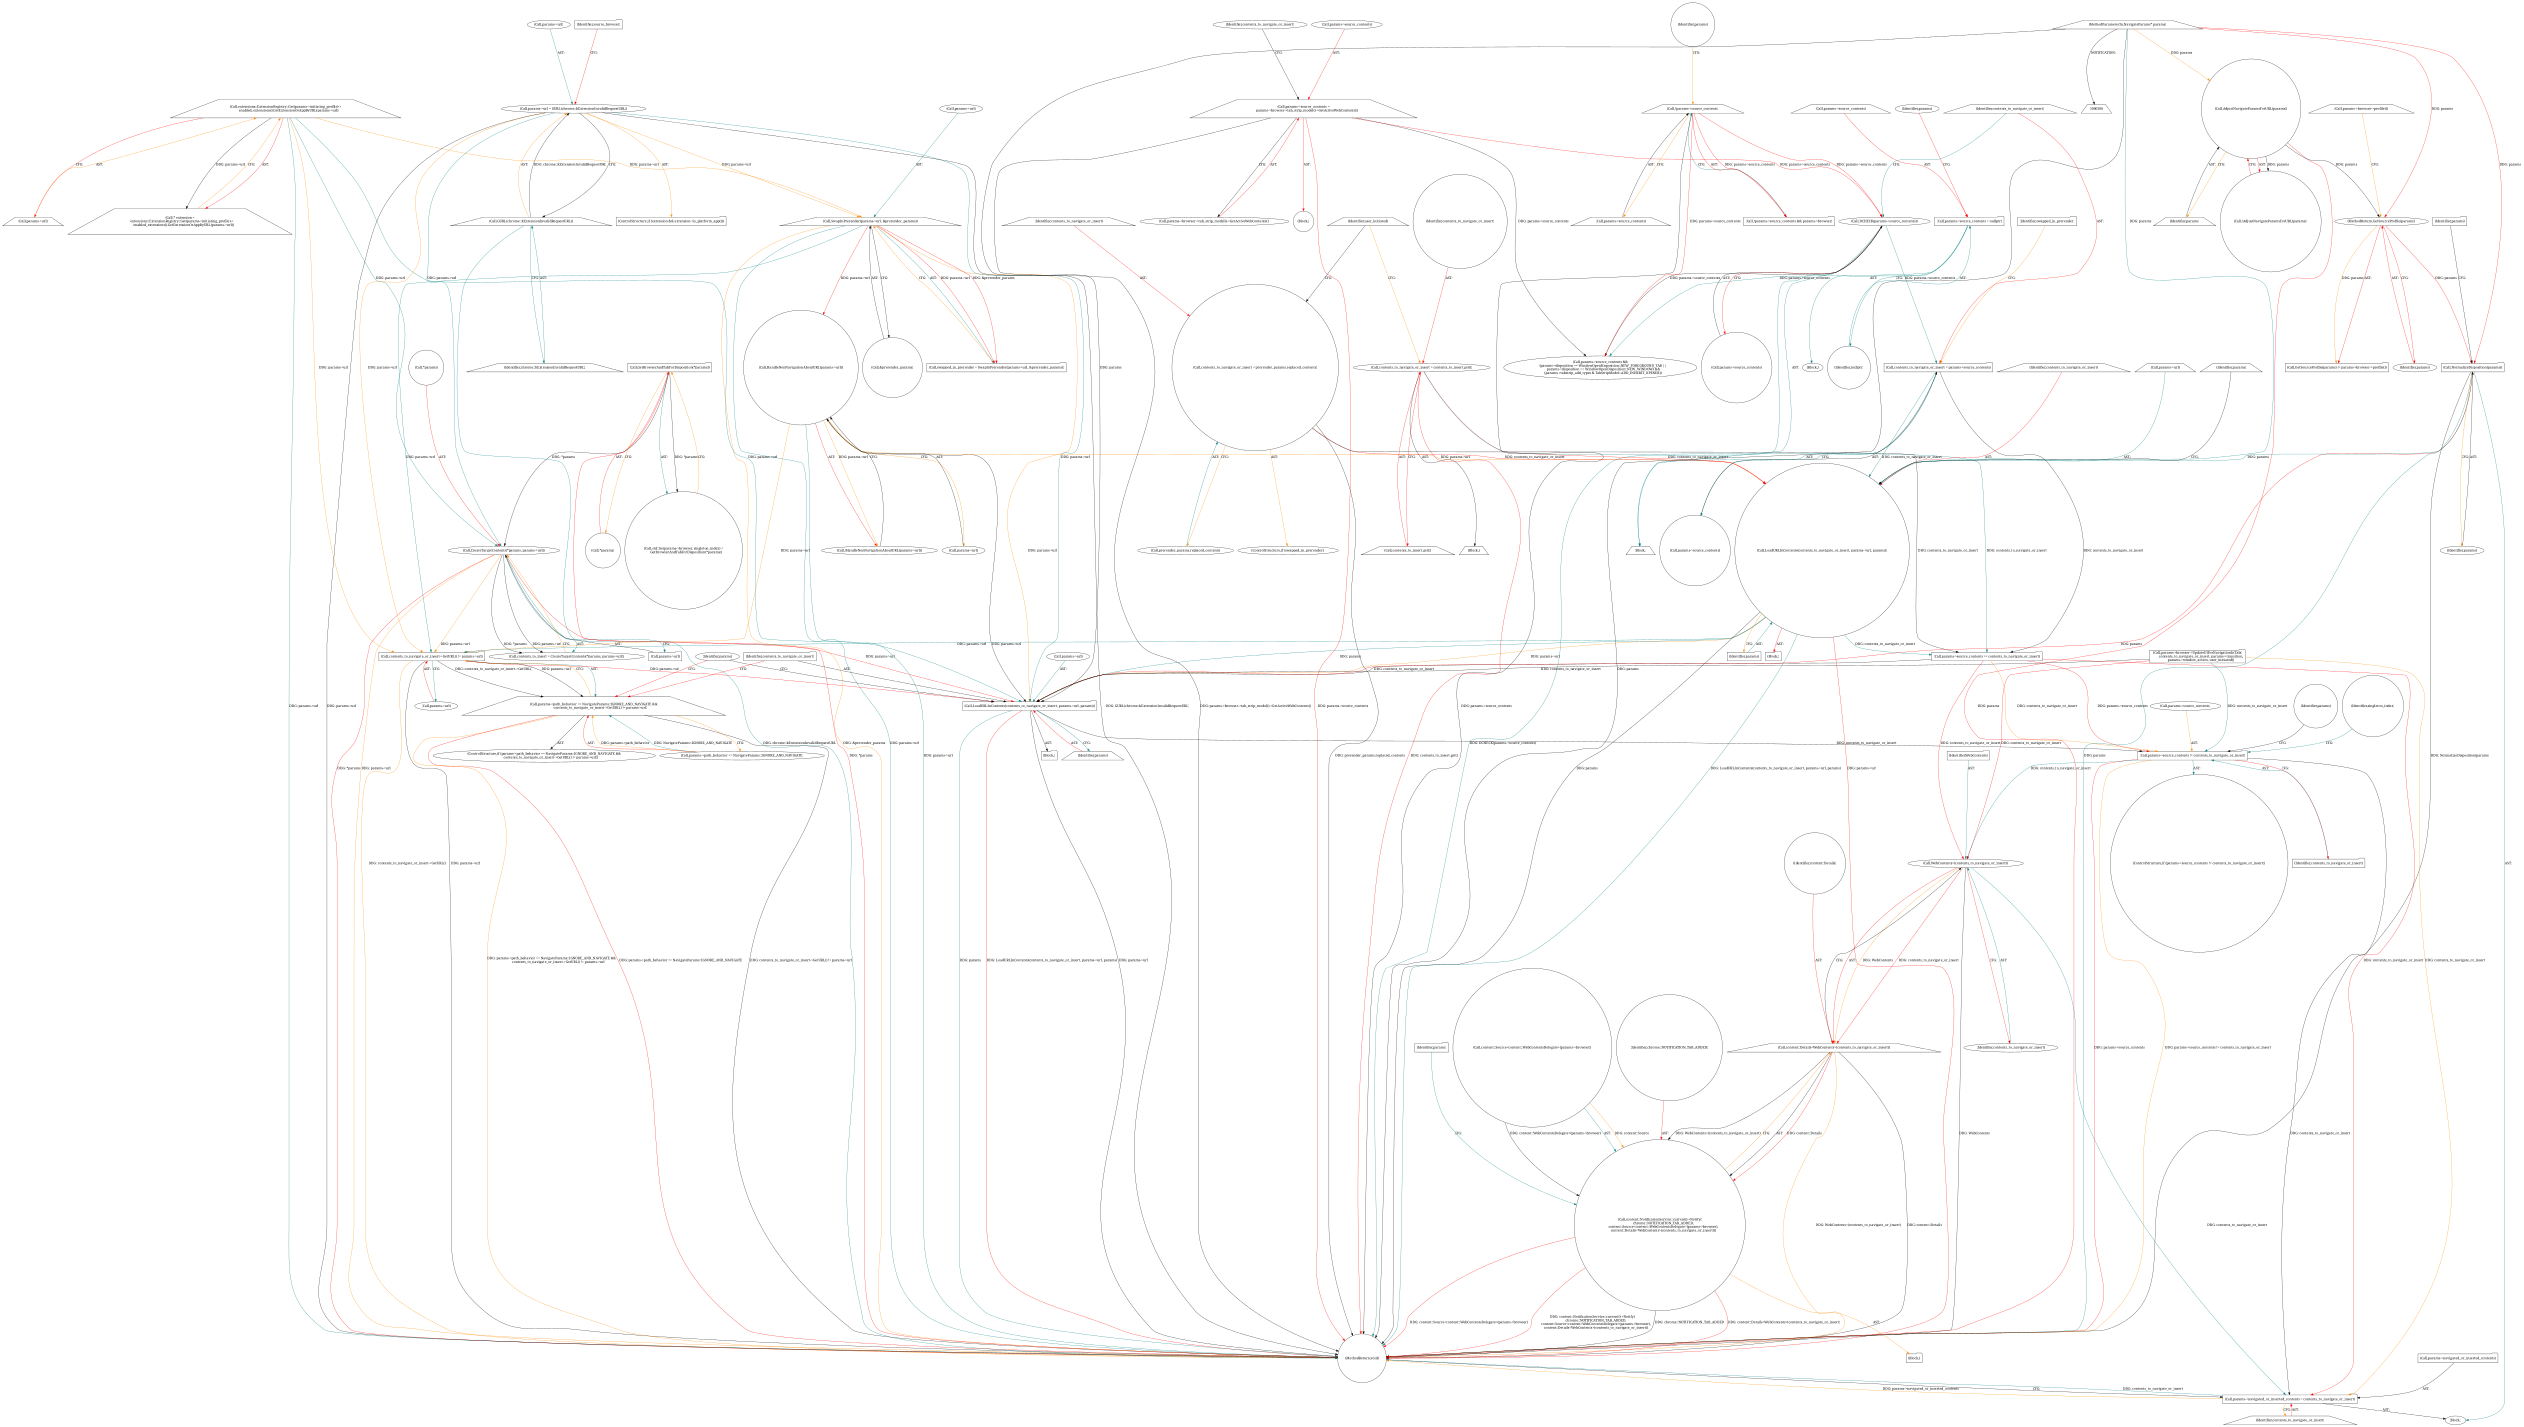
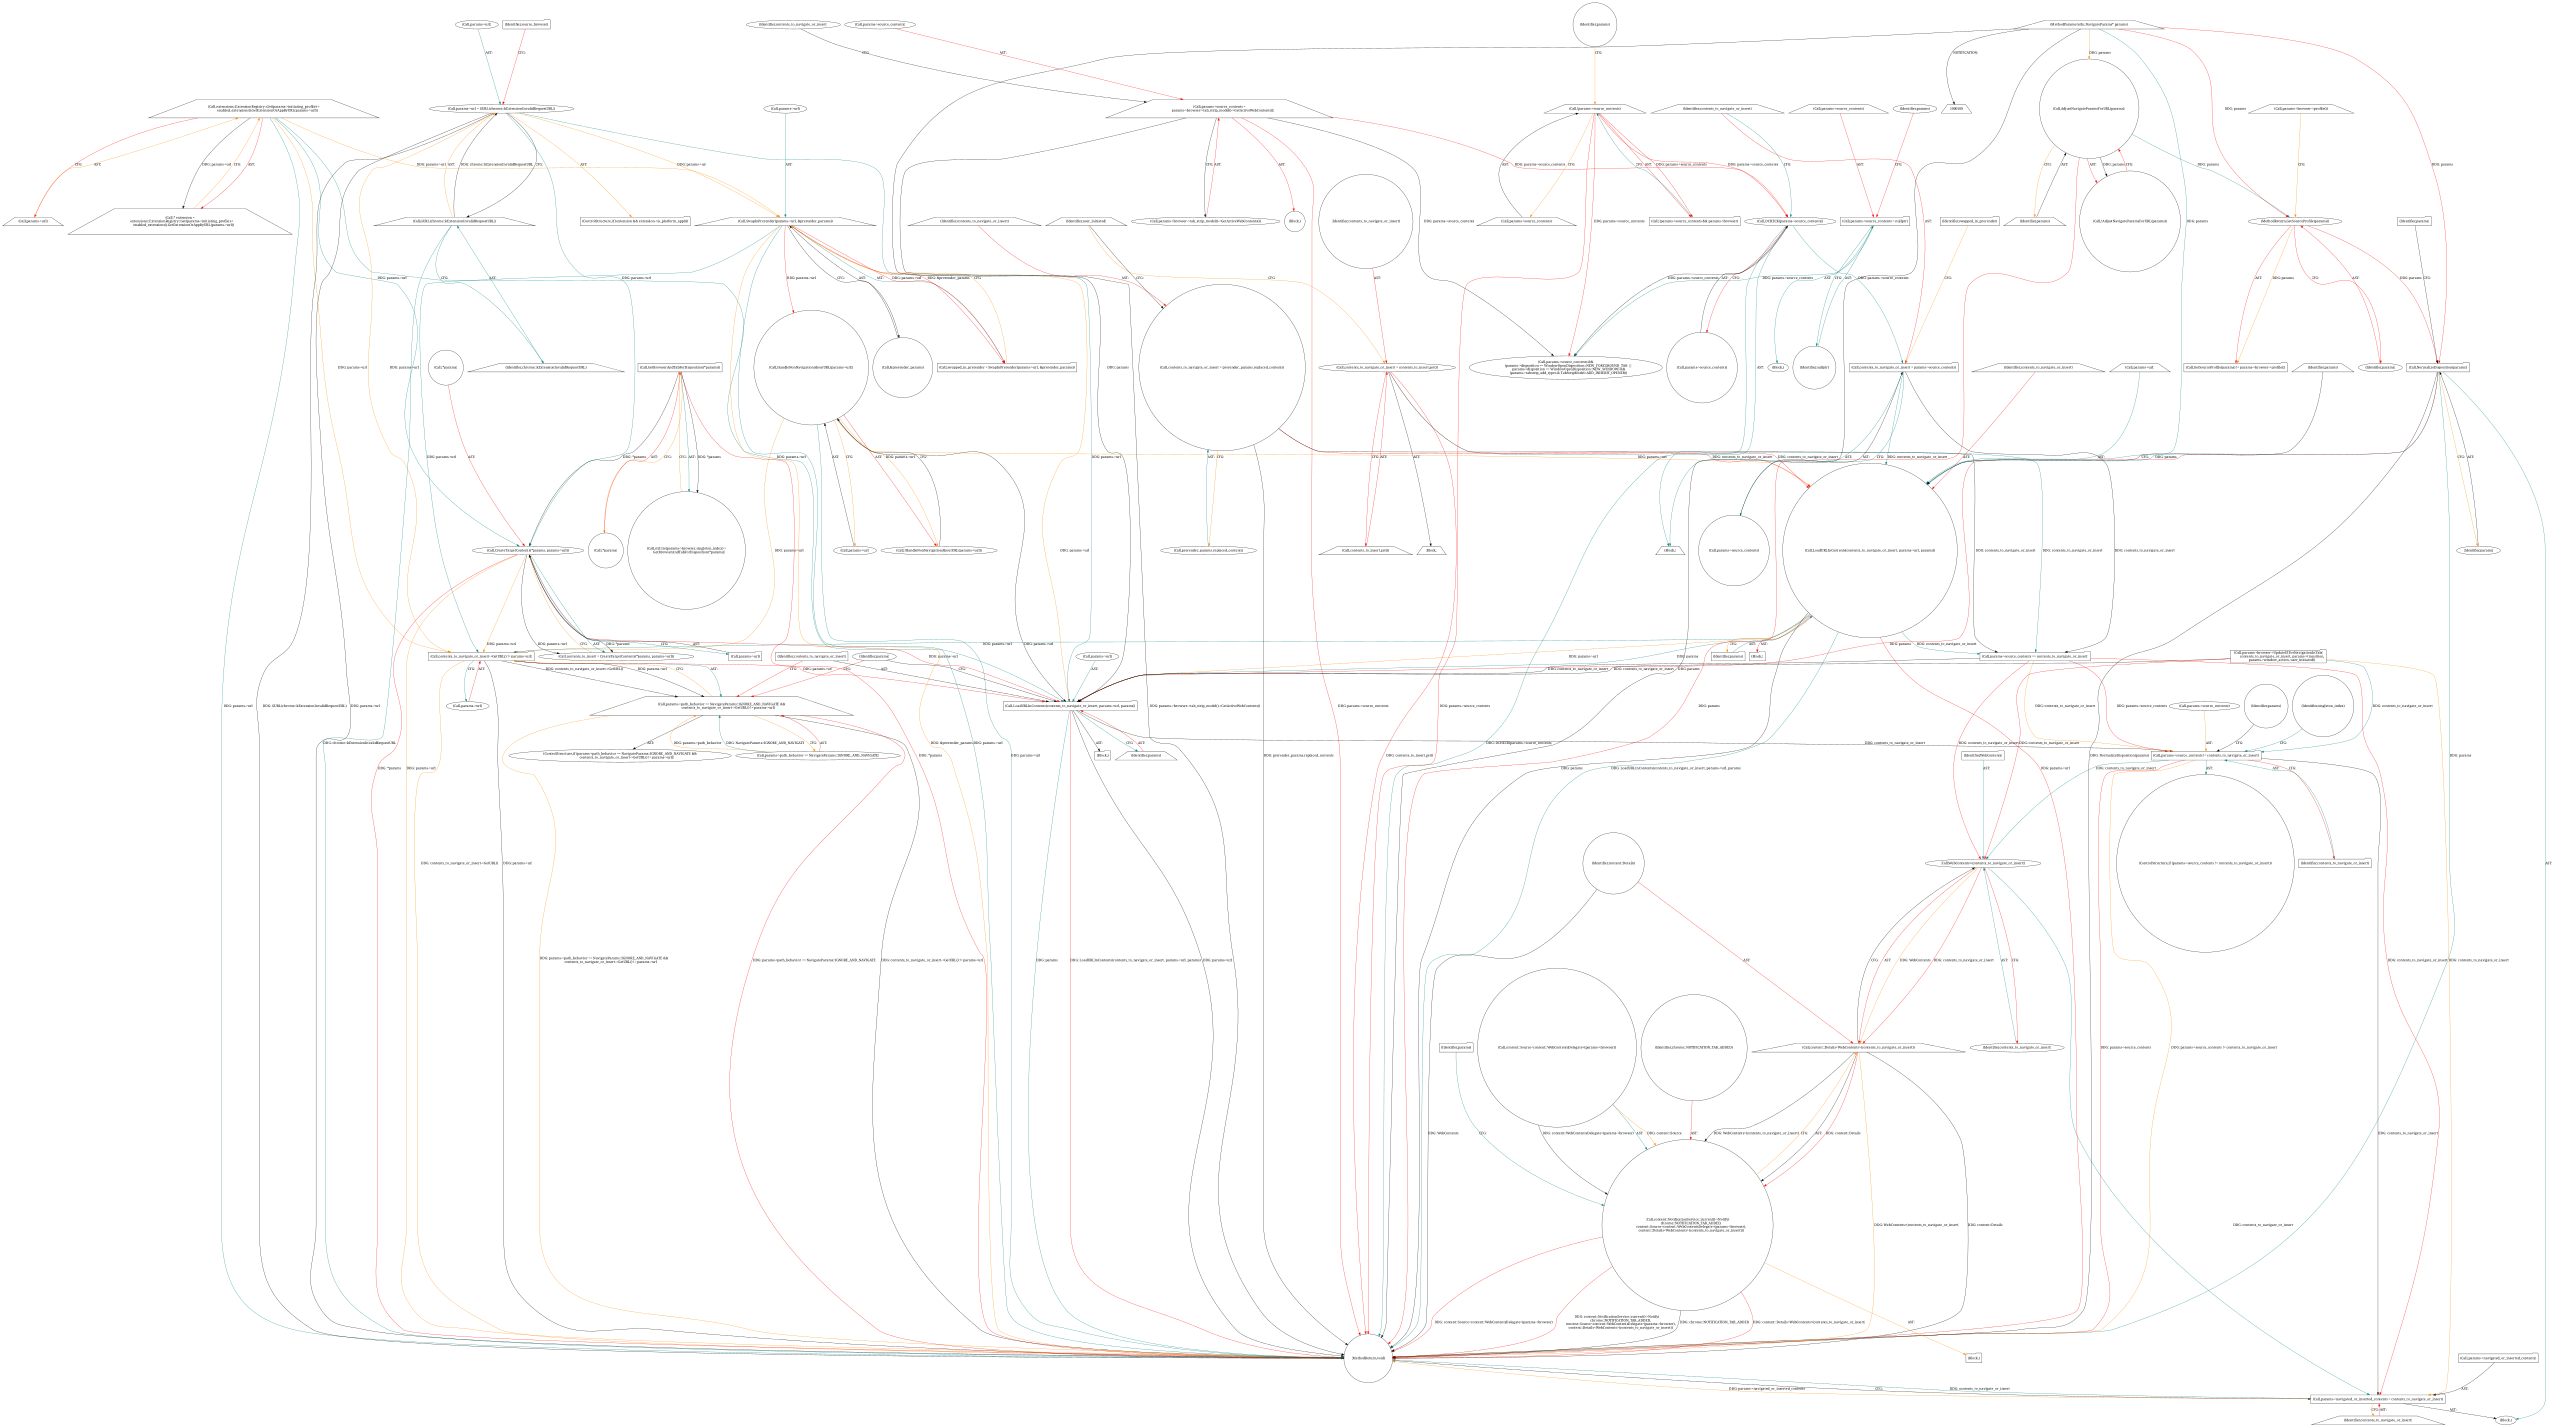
edge "(Call,AdjustNavigateParamsForURL(params))" -> "(MethodReturn,GetSourceProfile(params))": color black -> teal
node "(ControlStructure,if (swapped_in_prerender))": removed
edge "(Call,!params->source_contents)" -> "(MethodReturn,void)": color black -> red
edge "(Call,WebContents>(contents_to_navigate_or_insert))" -> "(MethodReturn,void)": now "(Identifier,content::Details)" -> "(MethodReturn,void)"
